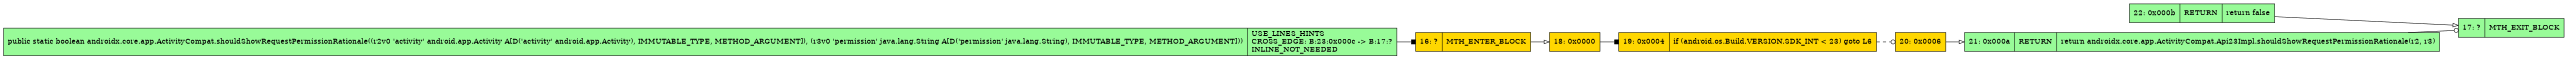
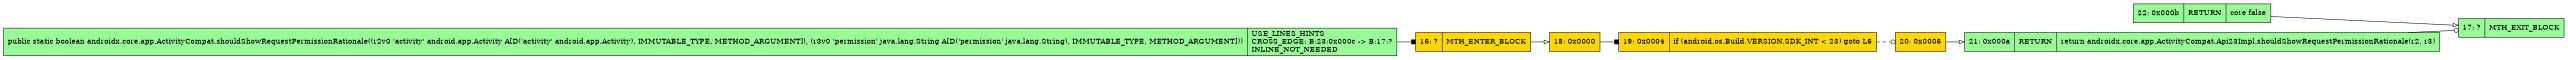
node "22: 0x000b": text "return false" -> "core false"
